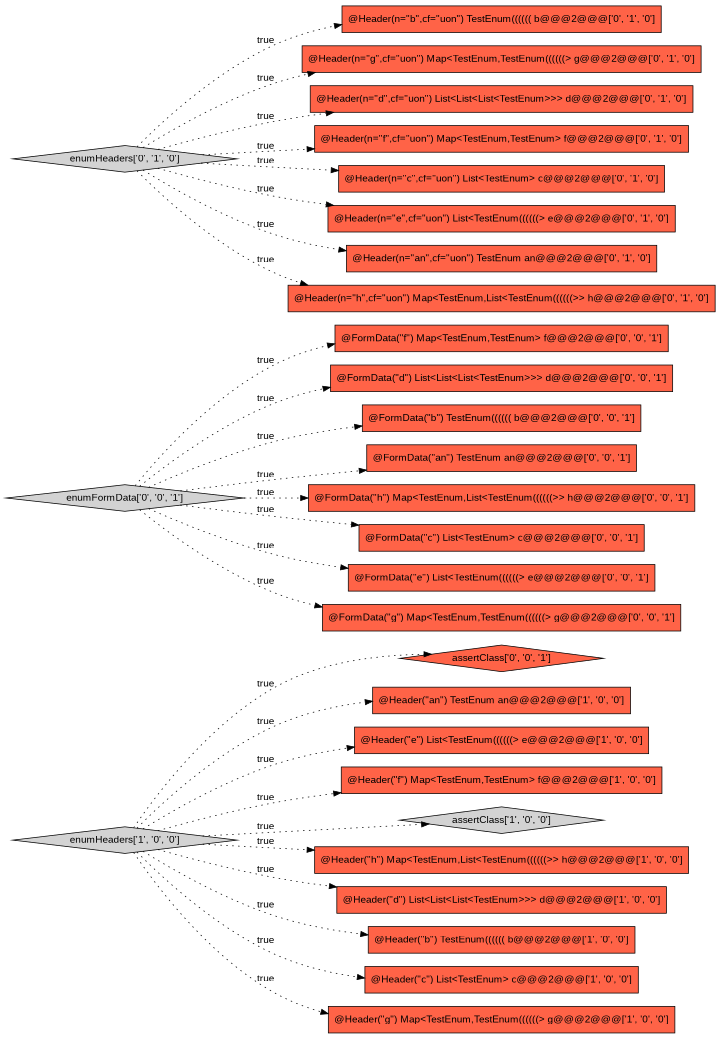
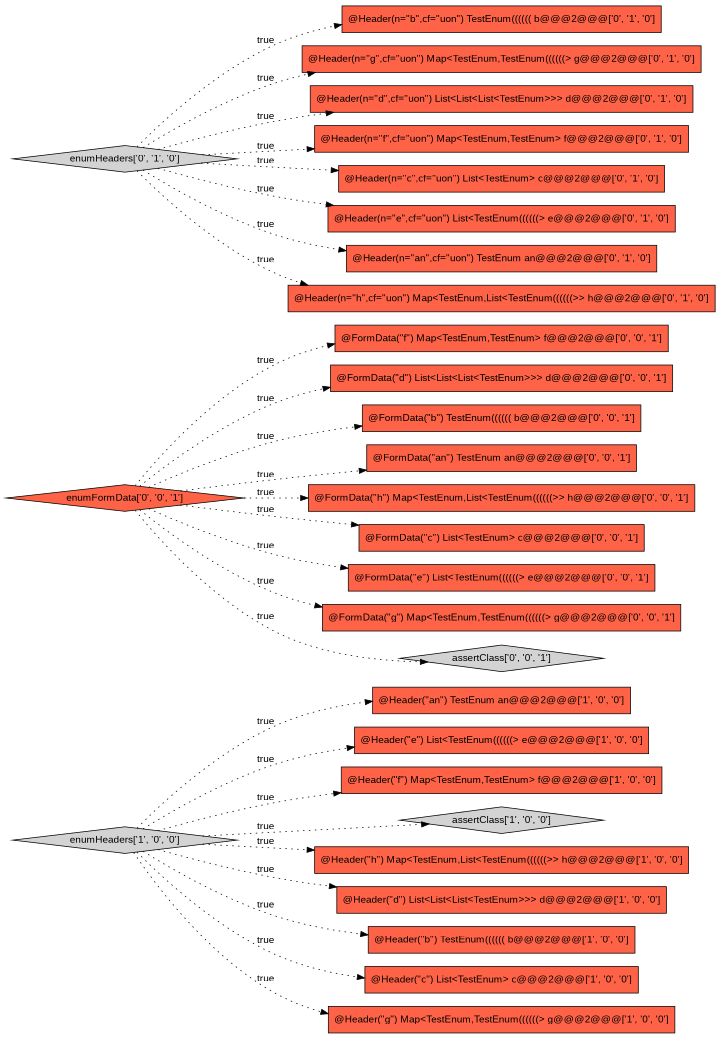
node "enumFormData['0', '0', '1']": fillcolor lightgray -> tomato
node "assertClass['0', '0', '1']": fillcolor tomato -> lightgray
edge "enumHeaders['1', '0', '0']" -> "assertClass['0', '0', '1']": now "enumFormData['0', '0', '1']" -> "assertClass['0', '0', '1']"
